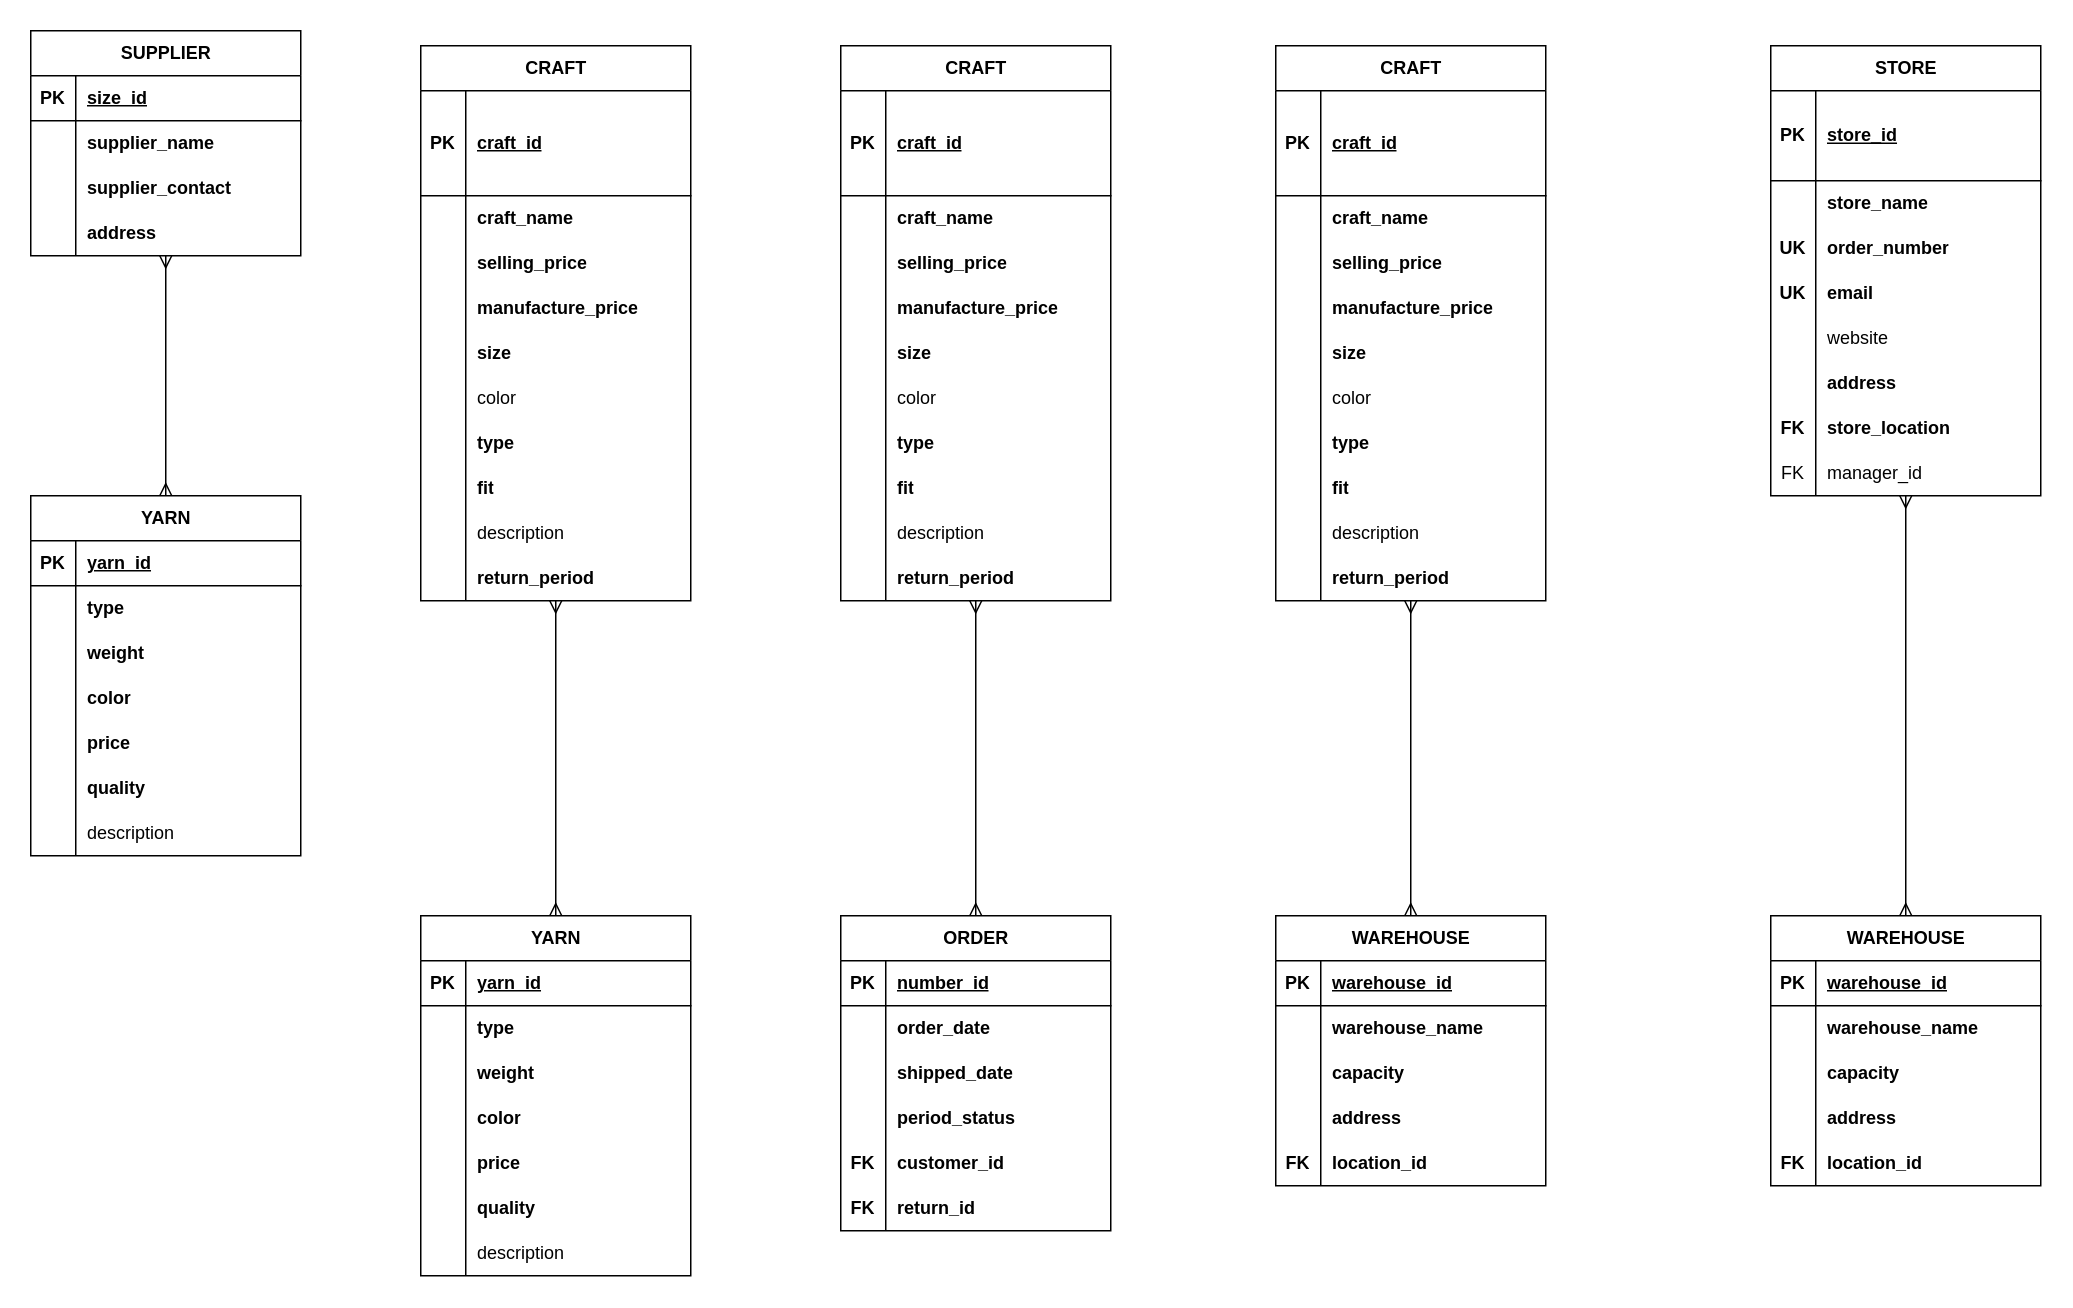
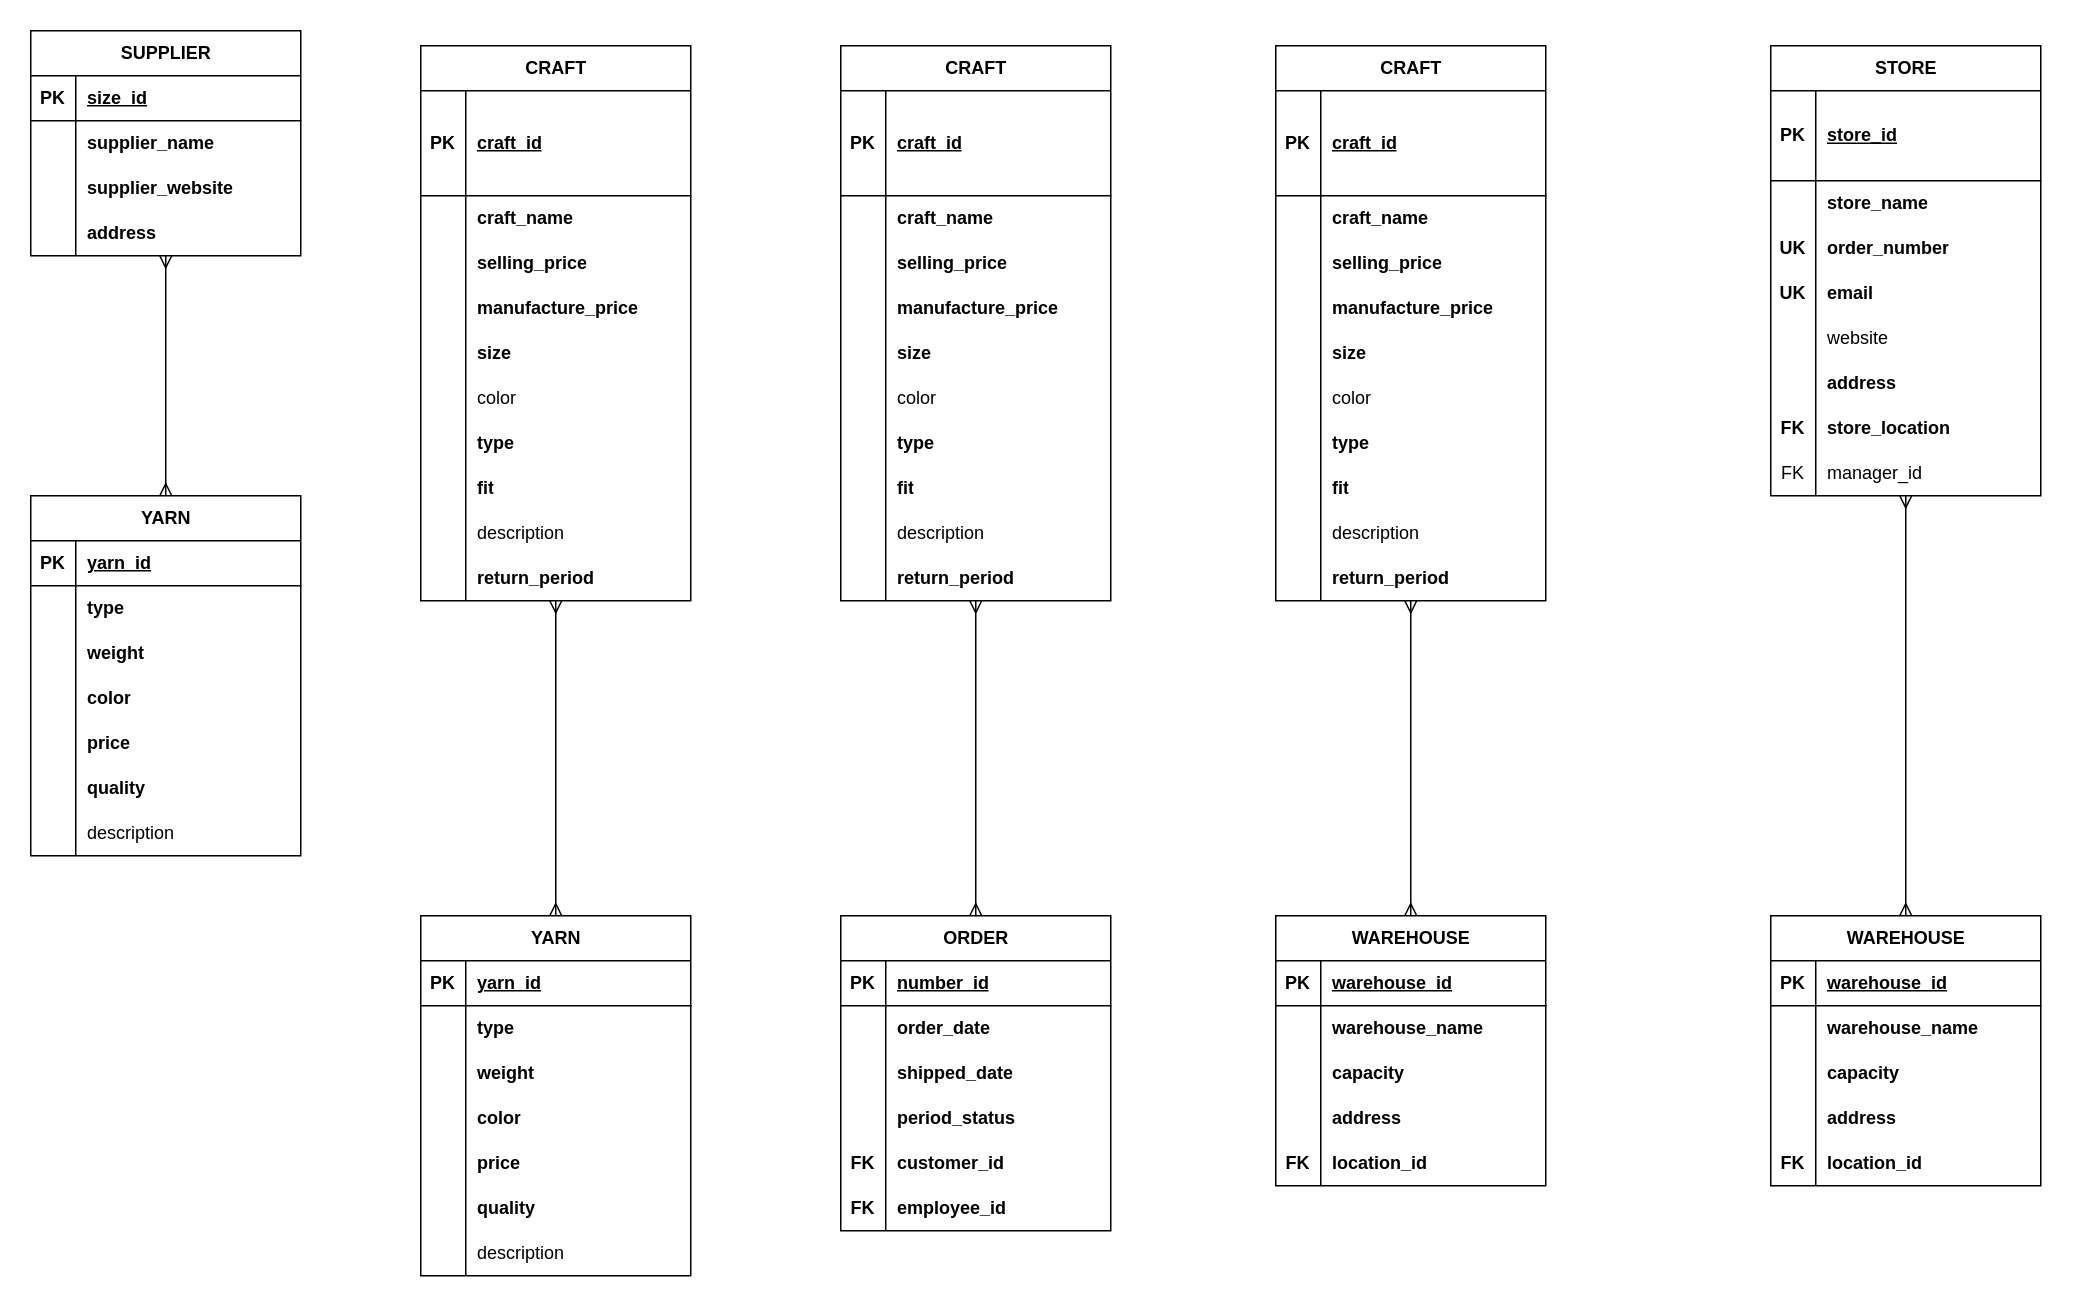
node "supplier_contact": label "supplier_contact" -> "supplier_website"
node "return_id": label "return_id" -> "employee_id"
